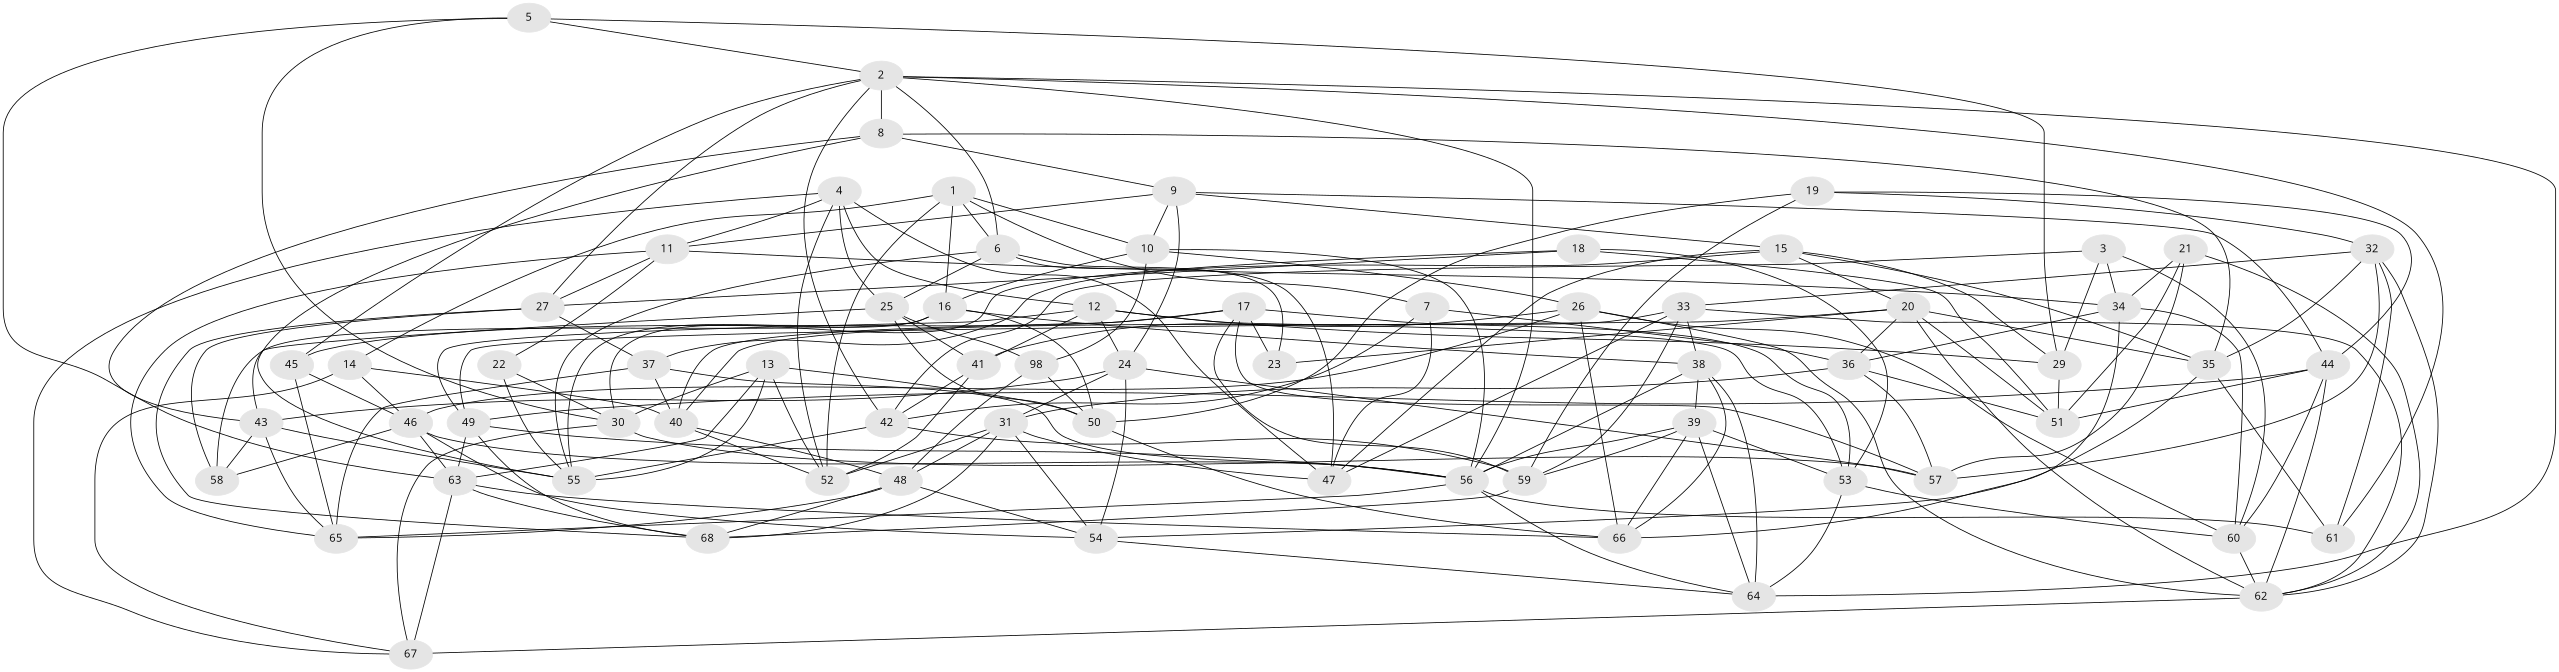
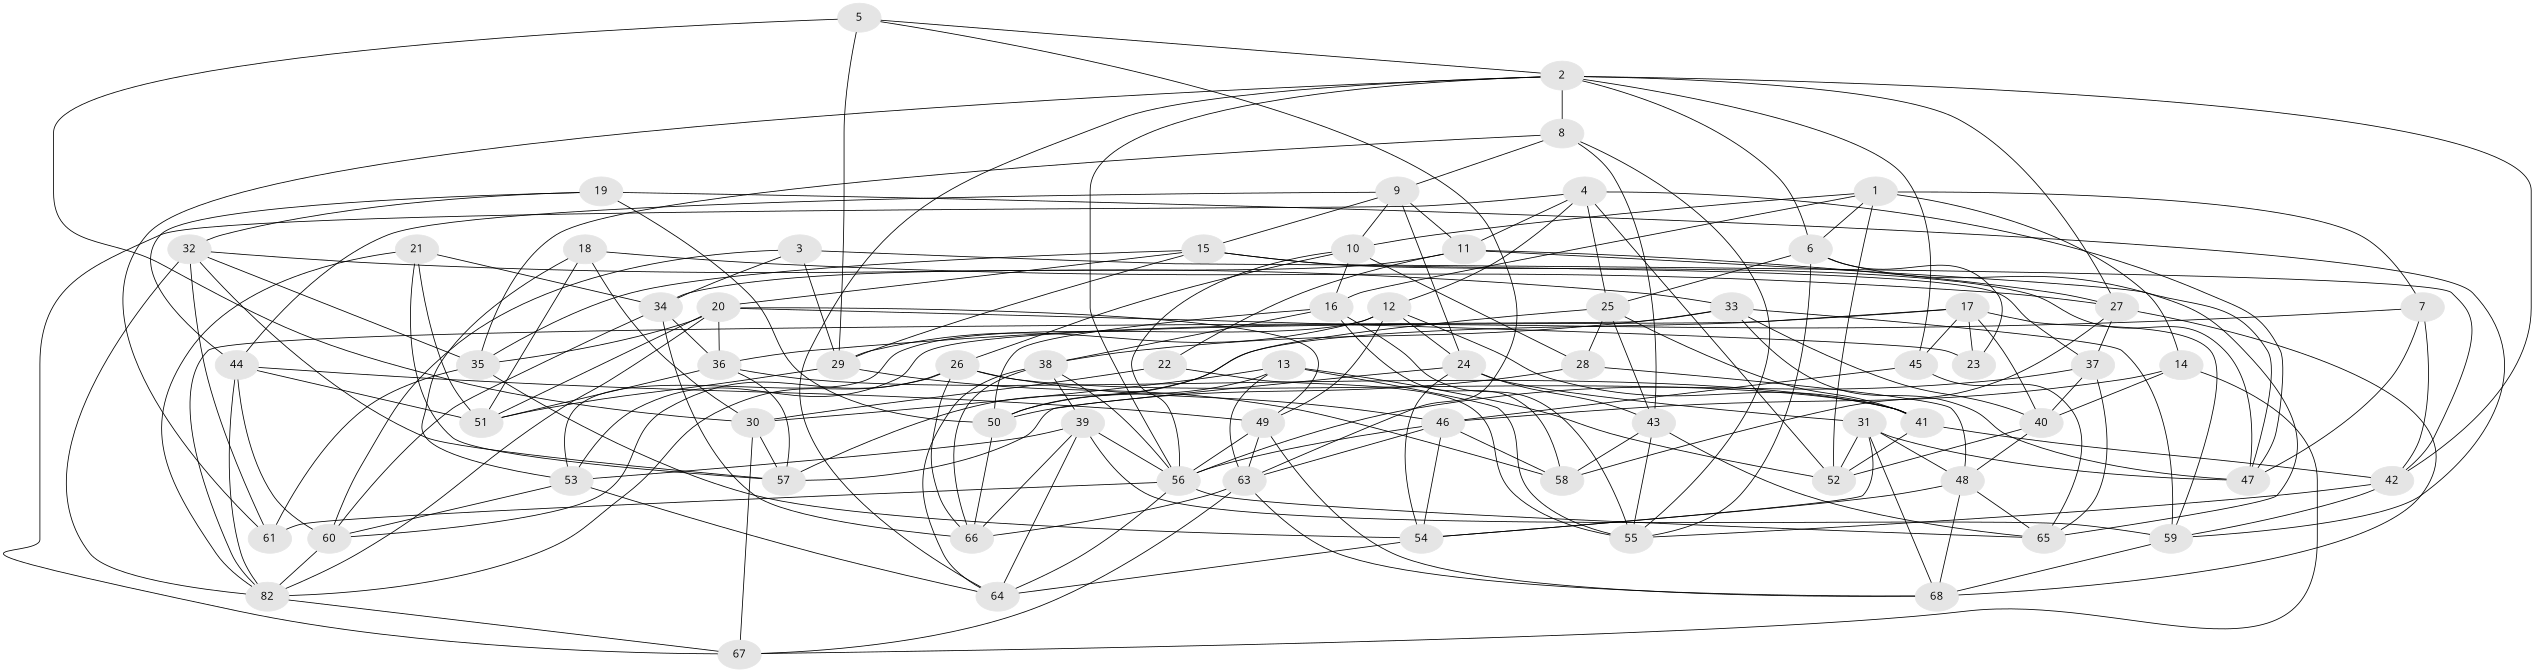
node "98": label "98" -> "28"
edge "36" -- "31": now "36" -- "41"
edge "29" -- "58": added
node "62": label "62" -> "82"
